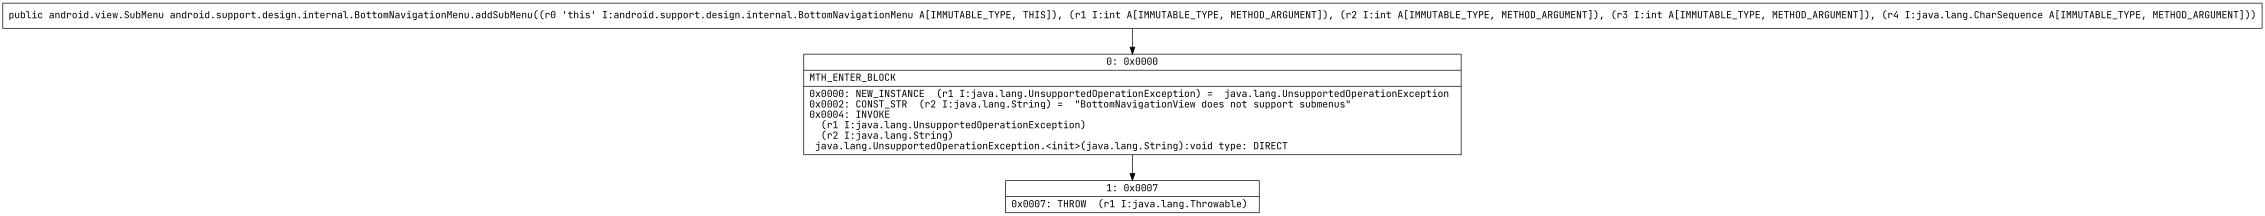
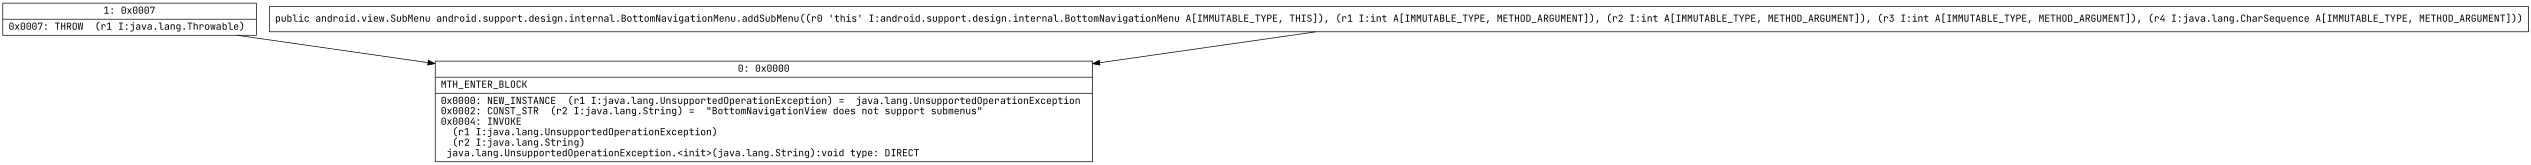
edge "0: 0x0000" -> "1: 0x0007": reversed
